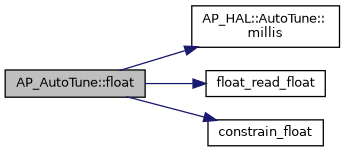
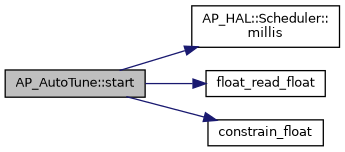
node "AP_HAL::AutoTune:: millis": label "AP_HAL::AutoTune:: millis" -> "AP_HAL::Scheduler:: millis"
node "AP_AutoTune::float": label "AP_AutoTune::float" -> "AP_AutoTune::start"
